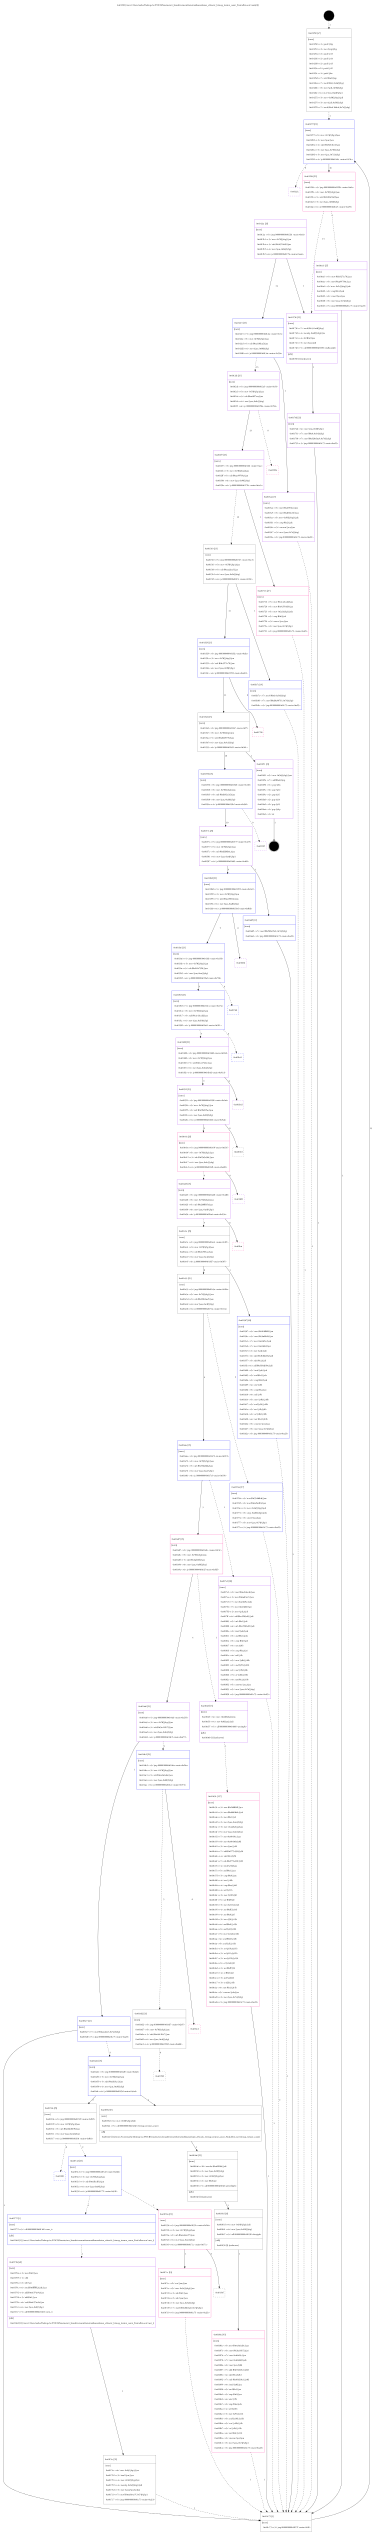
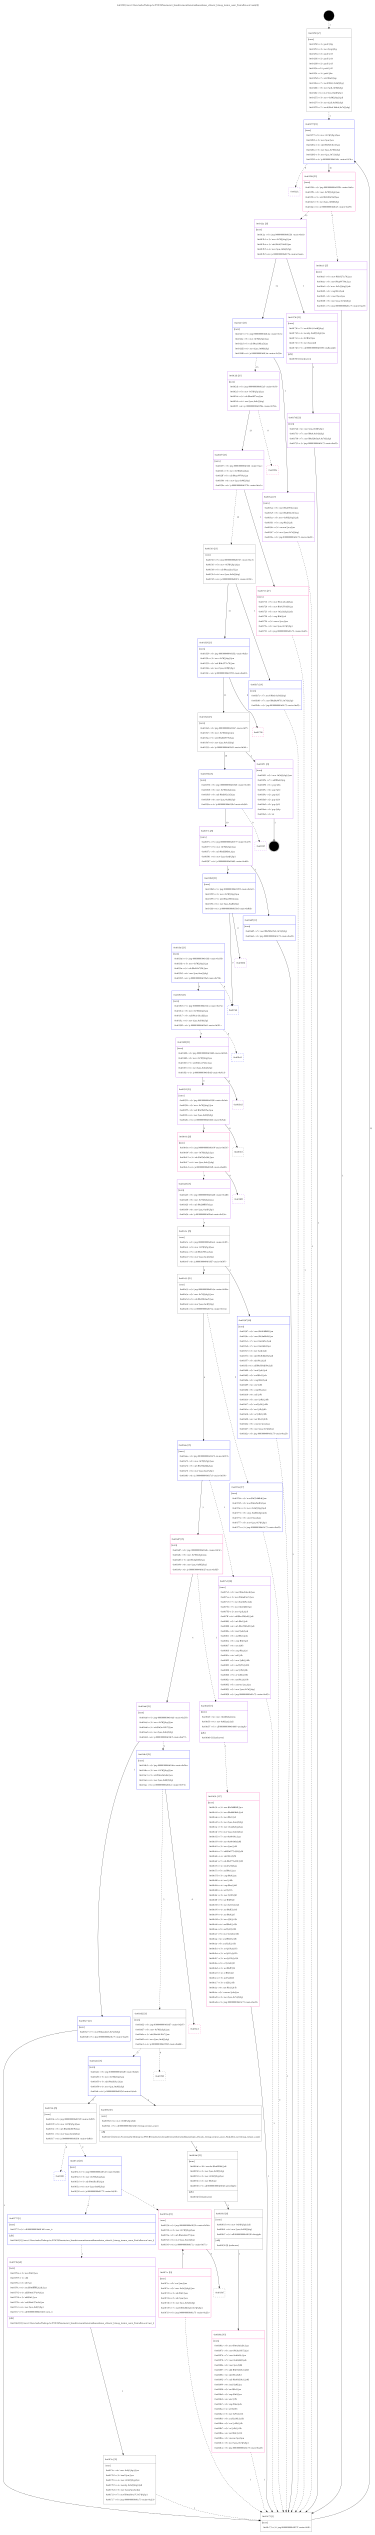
edge "0x401296 [22]" -> "0x401736 [23]": now "0x401296 [22]" -> "0x4012ac [25]"
edge "0x40138d [25]" -> "0x4013a6 [25]": now "0x40138d [25]" -> "0x4019ad"
node "0x401ba6": removed
edge "0x4018c9 [12]" -> "0x4014eb [25]": now "0x4014d2 [25]" -> "0x4014eb [25]"
edge "0x401536 [25]" -> "0x4017cc [25]": reversed
